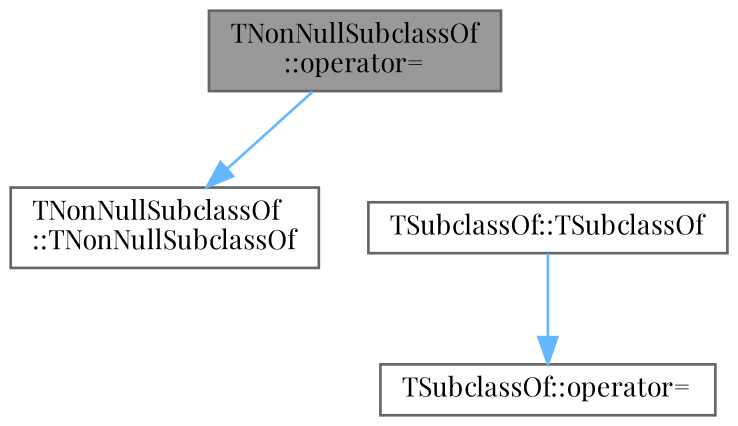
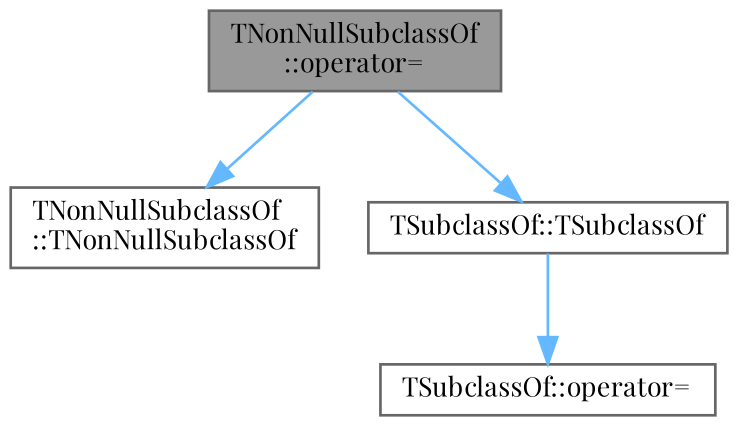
edge "TNonNullSubclassOf ::operator=" -> "TSubclassOf::TSubclassOf": added
